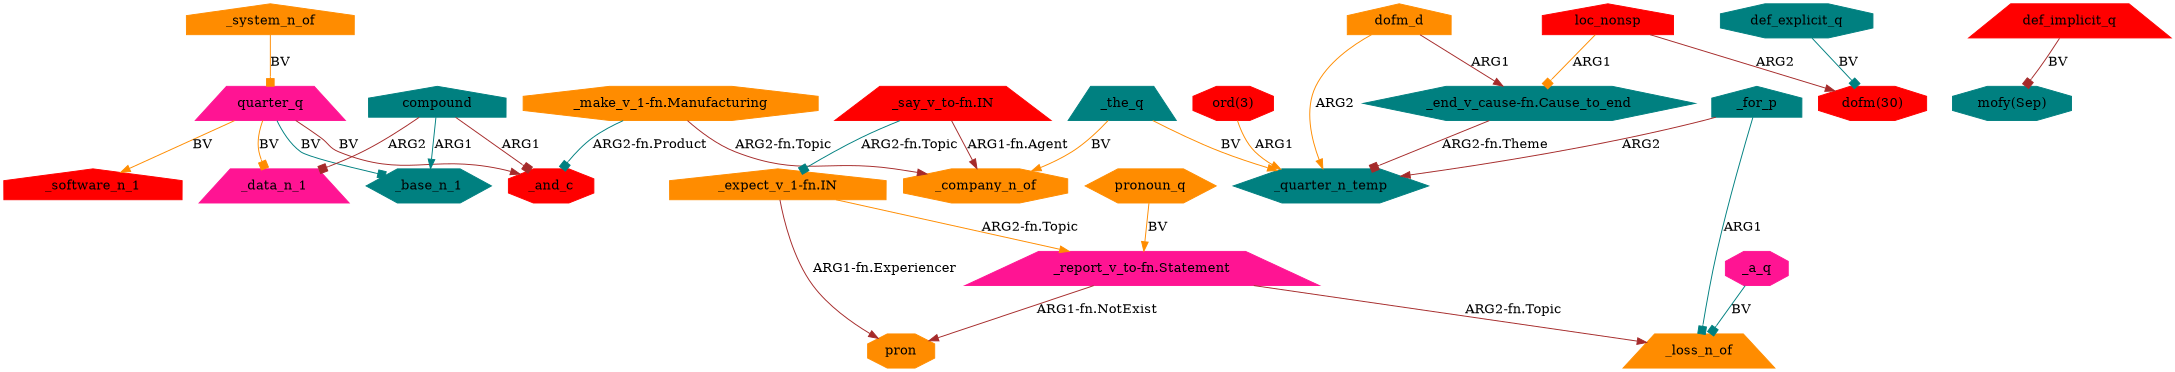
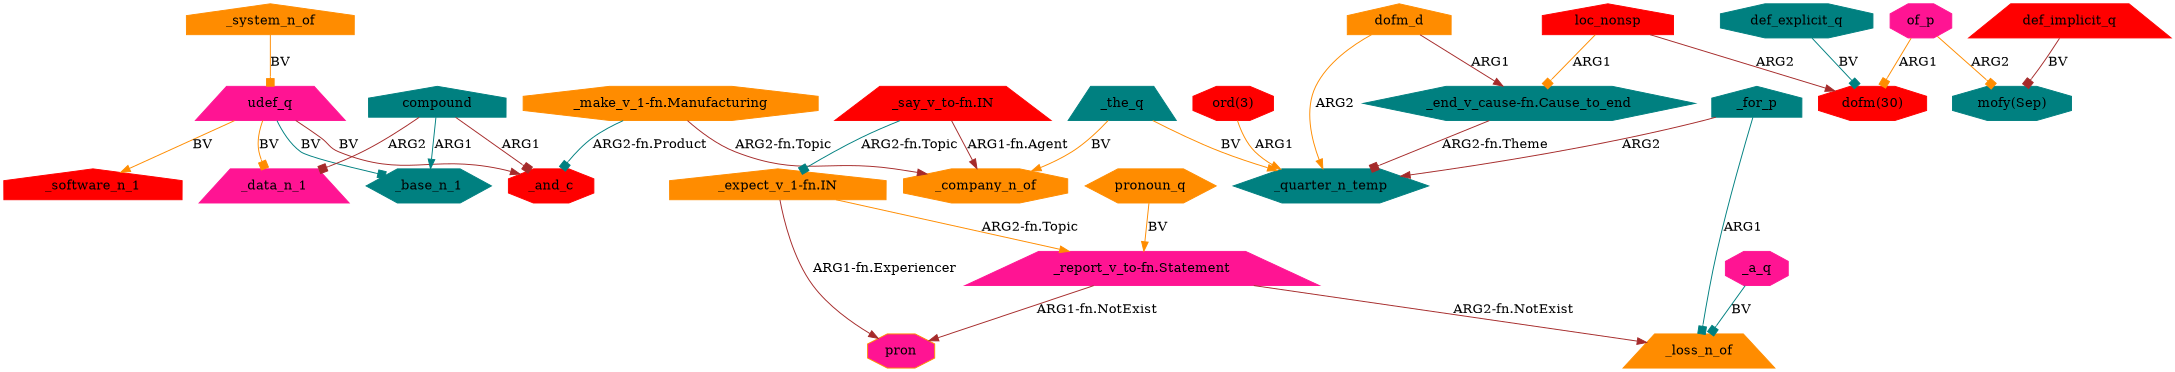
node "of_p": added
node "quarter_q": label "quarter_q" -> "udef_q"
edge "_report_v_to-fn.Statement" -> "_loss_n_of": label "ARG2-fn.Topic" -> "ARG2-fn.NotExist"
node "pron": fillcolor darkorange -> deeppink
